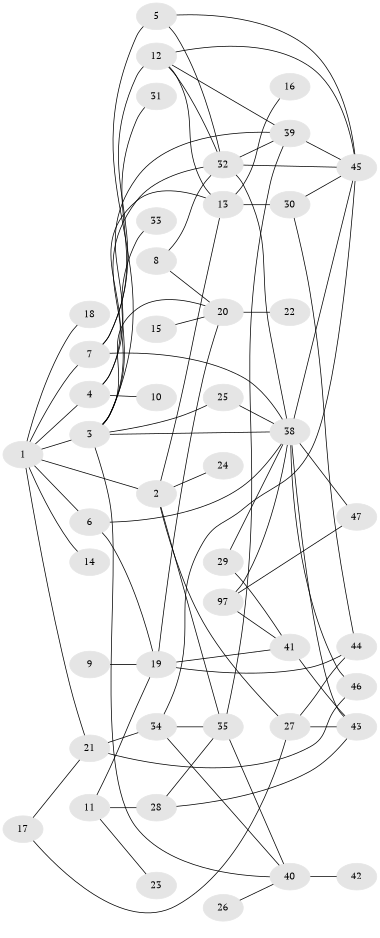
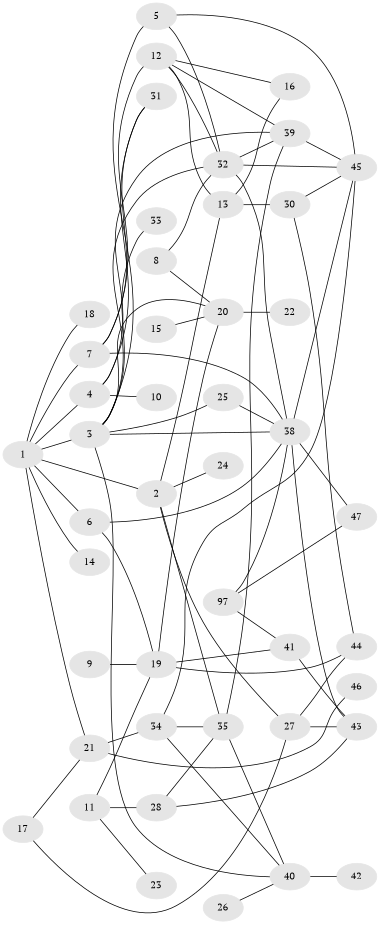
edge "12" -- "45": now "12" -- "16"
edge "13" -- "4": now "31" -- "4"
node "29": removed
edge "38" -- "46": removed
